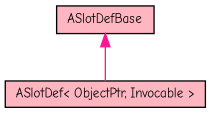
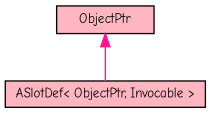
node "ASlotDefBase": label "ASlotDefBase" -> "ObjectPtr"
